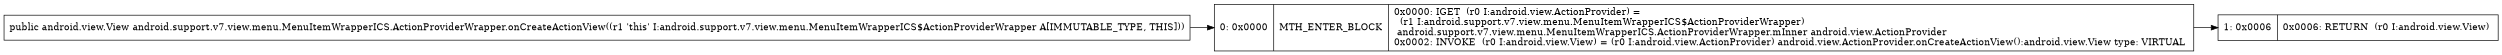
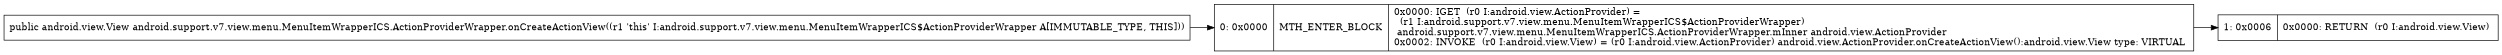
node "1: 0x0006": text "0x0006: RETURN  (r0 I:android.view.View)" -> "0x0000: RETURN  (r0 I:android.view.View)"
